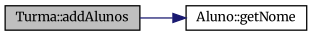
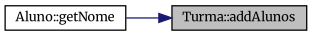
edge "Turma::addAlunos" -> "Aluno::getNome": reversed
